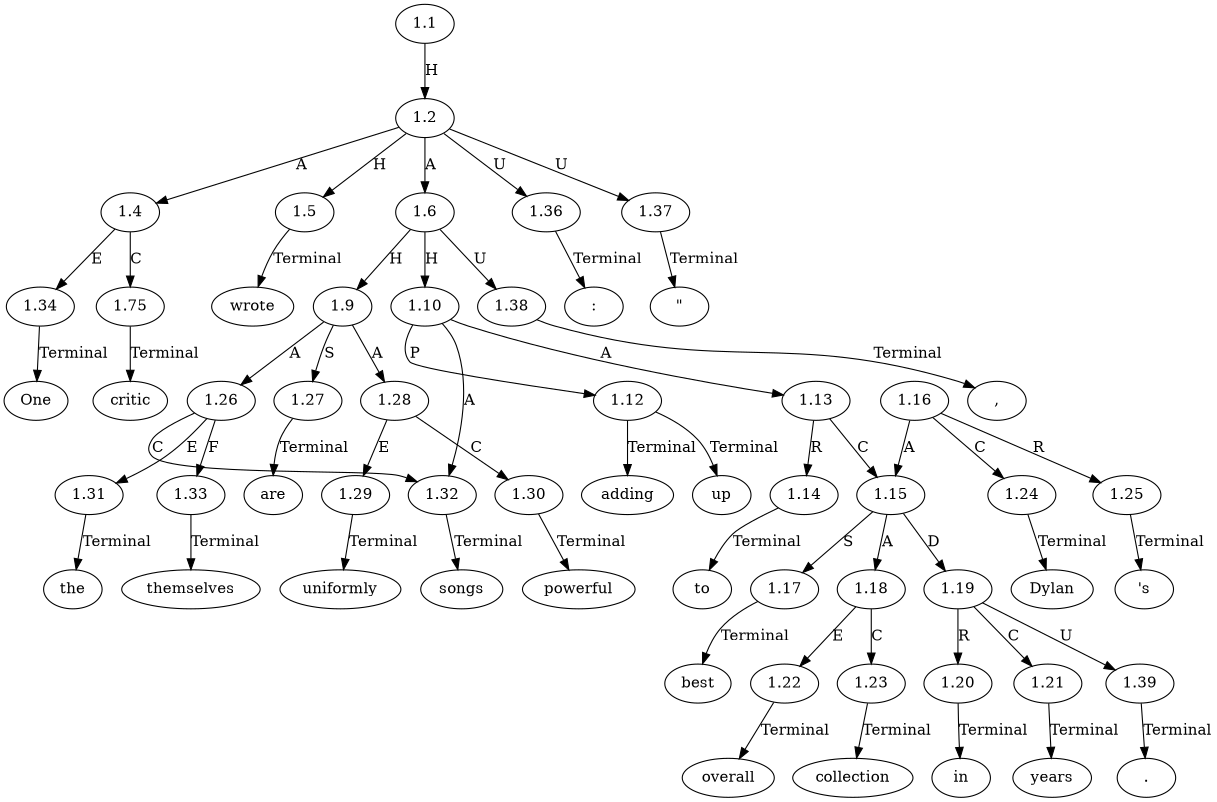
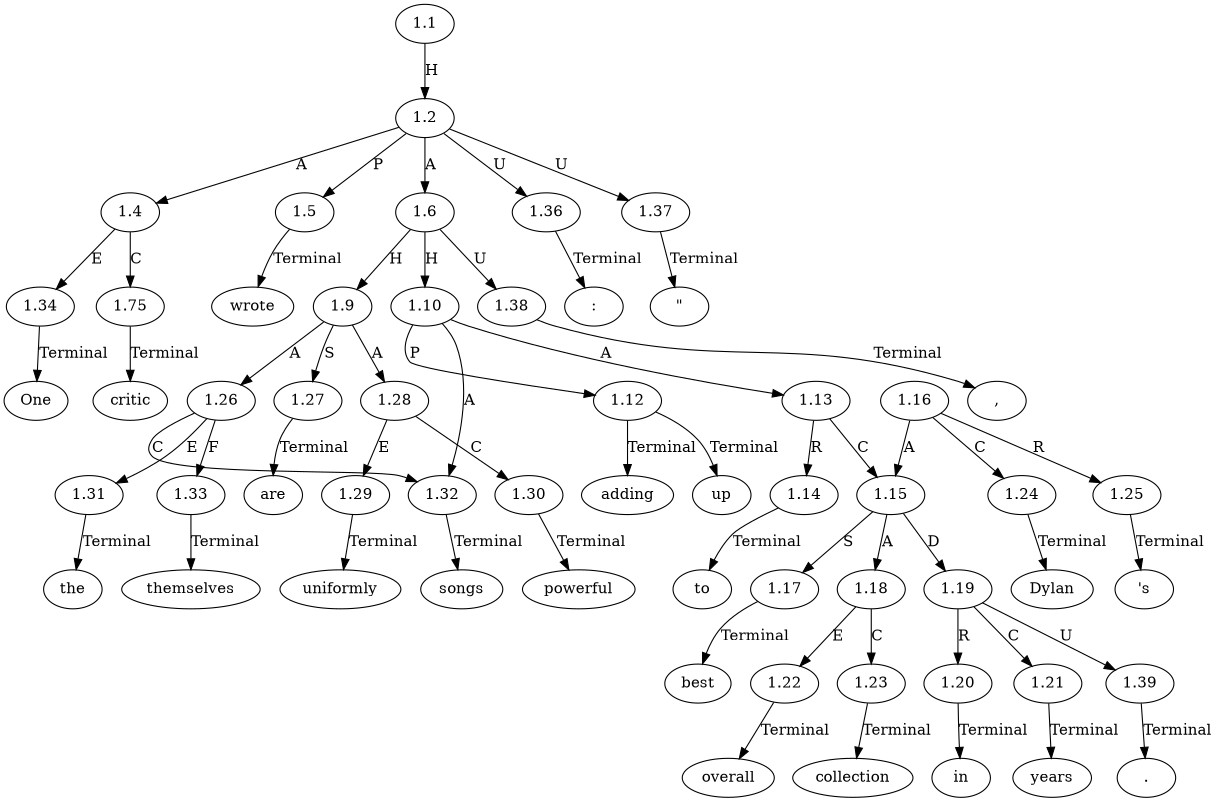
edge "1.2" -> "1.5": label "H" -> "P"
